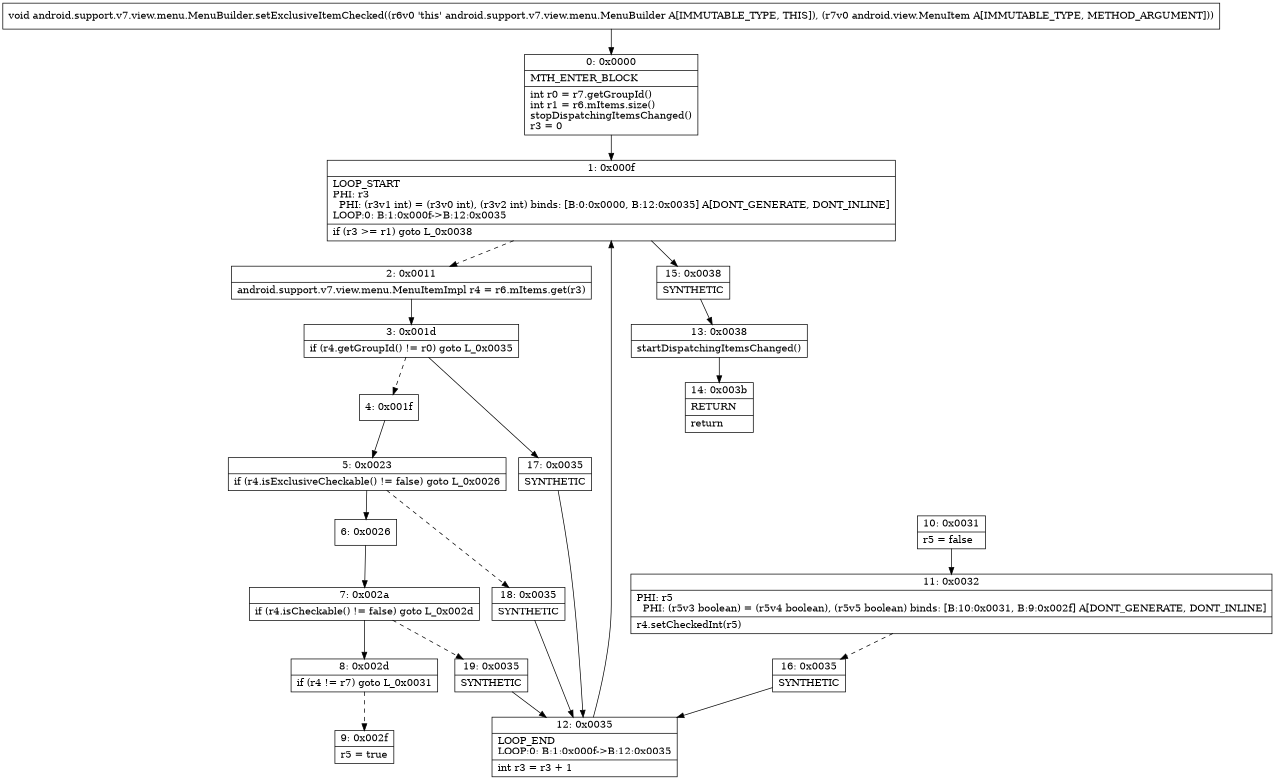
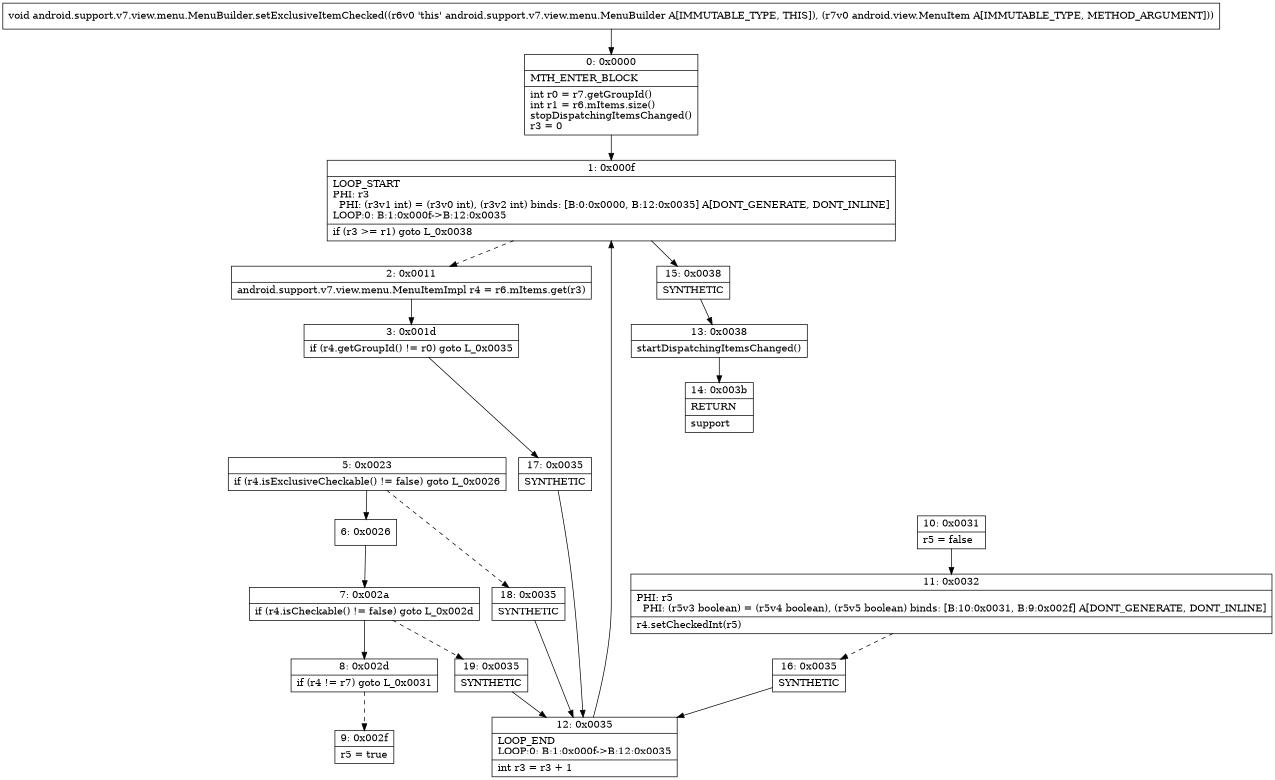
node "4: 0x001f": removed
node "14: 0x003b": text "return" -> "support"
